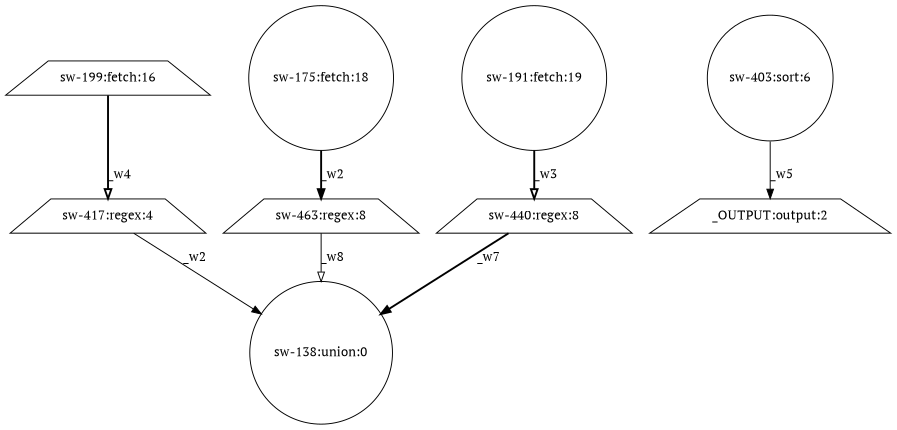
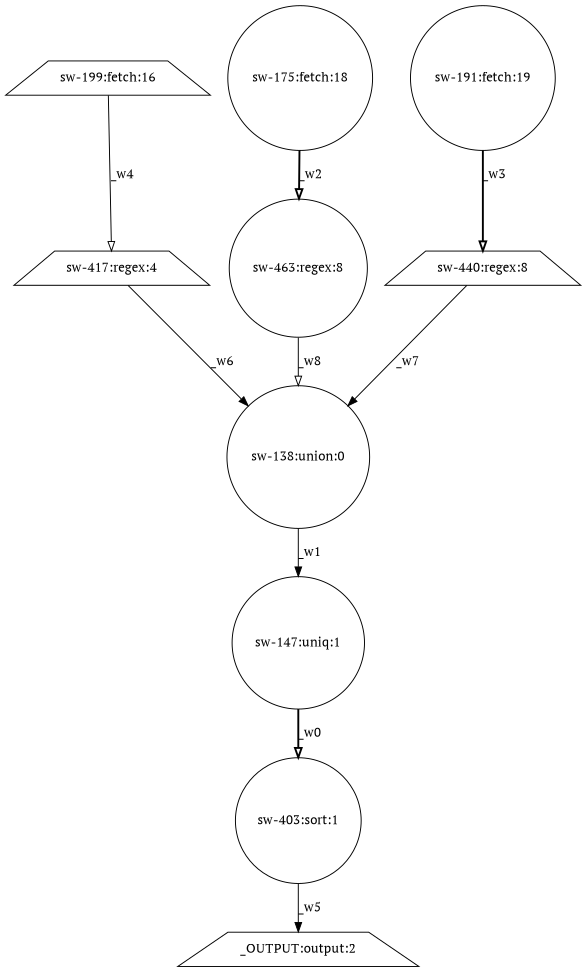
node "sw-403:sort:6": label "sw-403:sort:6" -> "sw-403:sort:1"
edge "sw-199:fetch:16" -> "sw-417:regex:4": style bold -> solid
edge "sw-175:fetch:18" -> "sw-463:regex:8": arrowhead normal -> onormal
node "sw-463:regex:8": shape trapezium -> circle
edge "sw-417:regex:4" -> "sw-138:union:0": label "_w2" -> "_w6"
edge "sw-440:regex:8" -> "sw-138:union:0": style bold -> solid
node "sw-147:uniq:1": added
